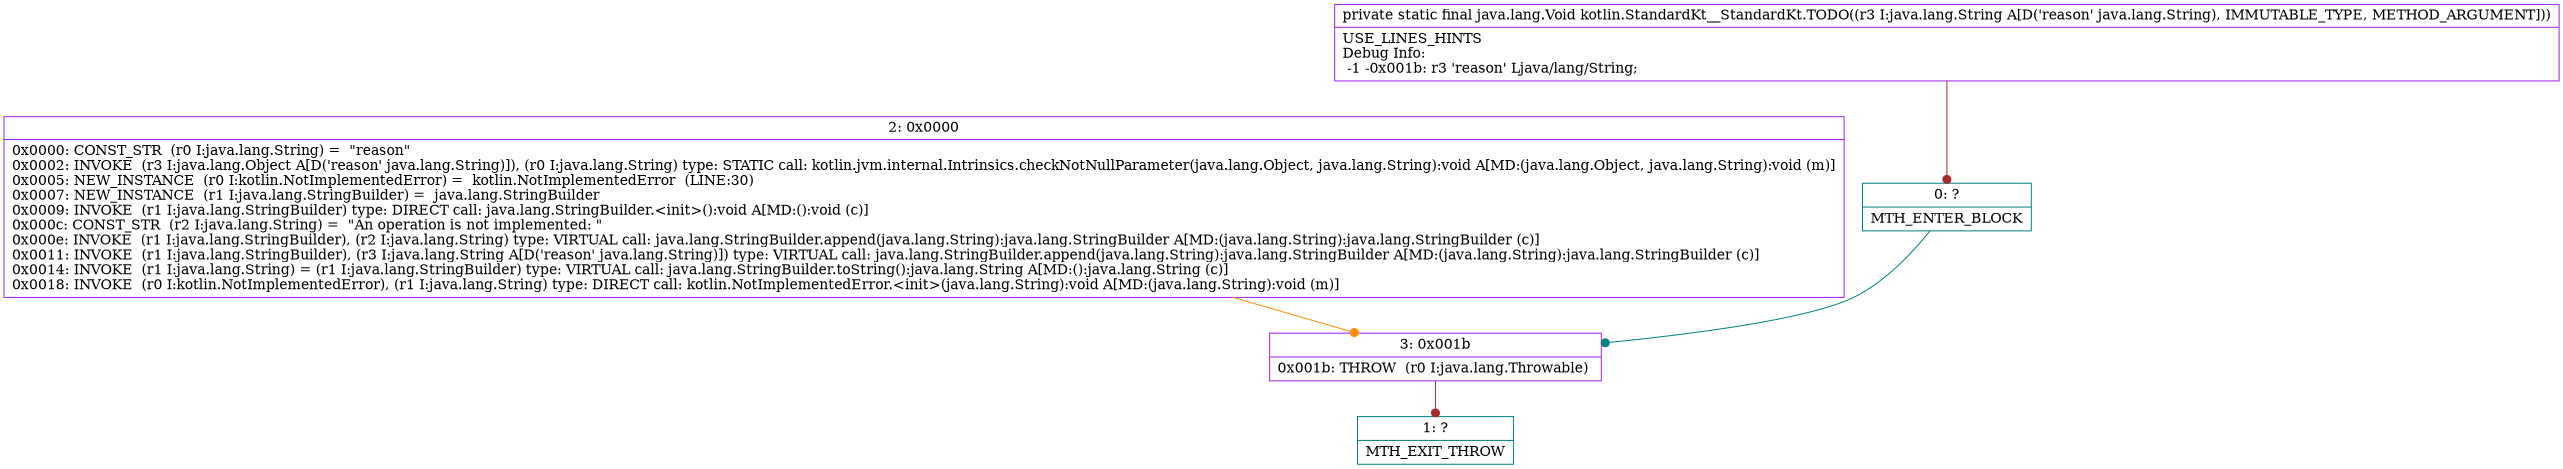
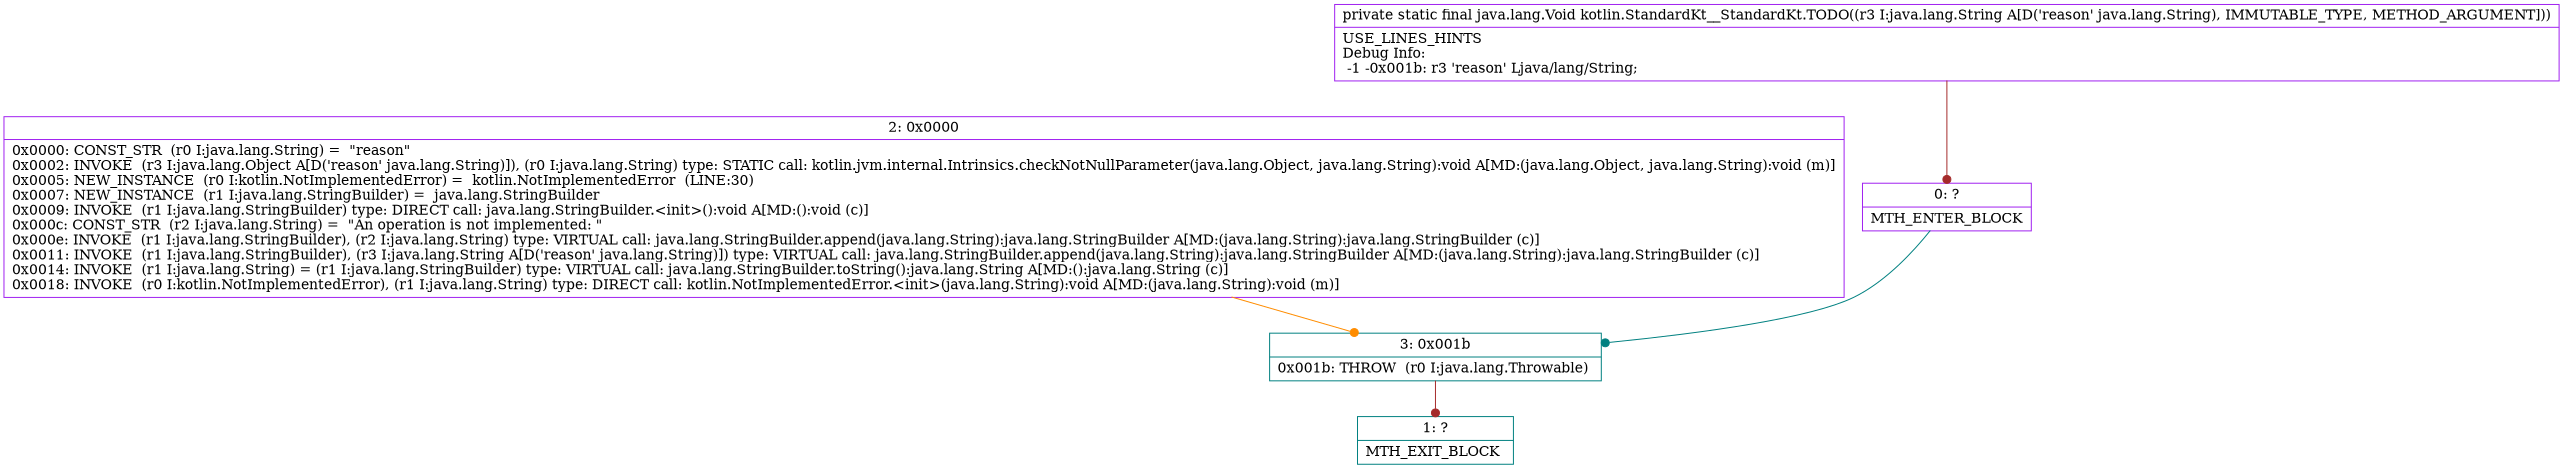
node "0: ?": color teal -> purple
node "3: 0x001b": color purple -> teal
node "1: ?": text "MTH_EXIT_THROW" -> "MTH_EXIT_BLOCK"
